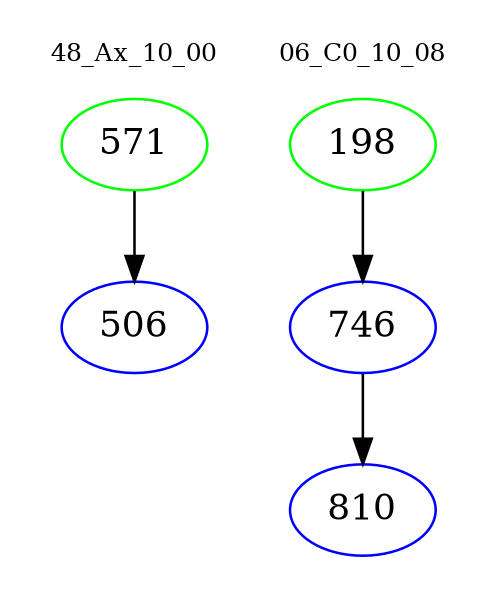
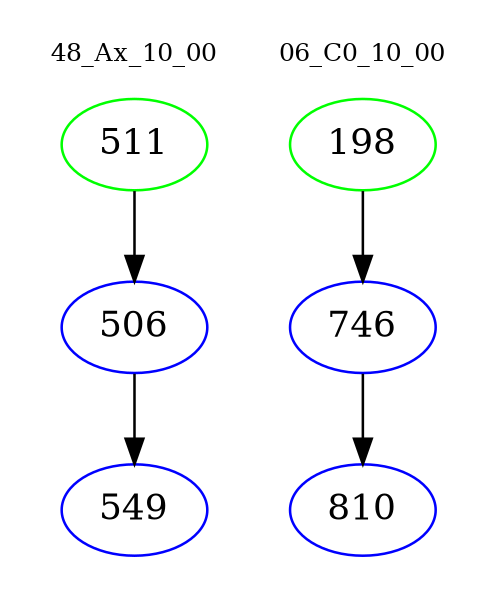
cluster "06_C0_10_08": label "06_C0_10_08" -> "06_C0_10_00"
node "571": label "571" -> "511"
node "549": added
